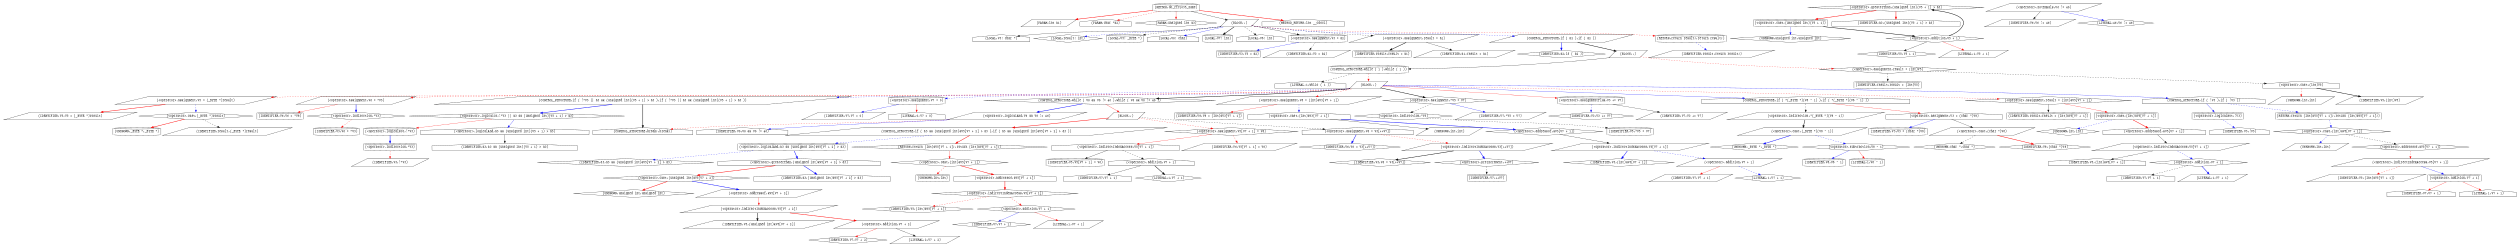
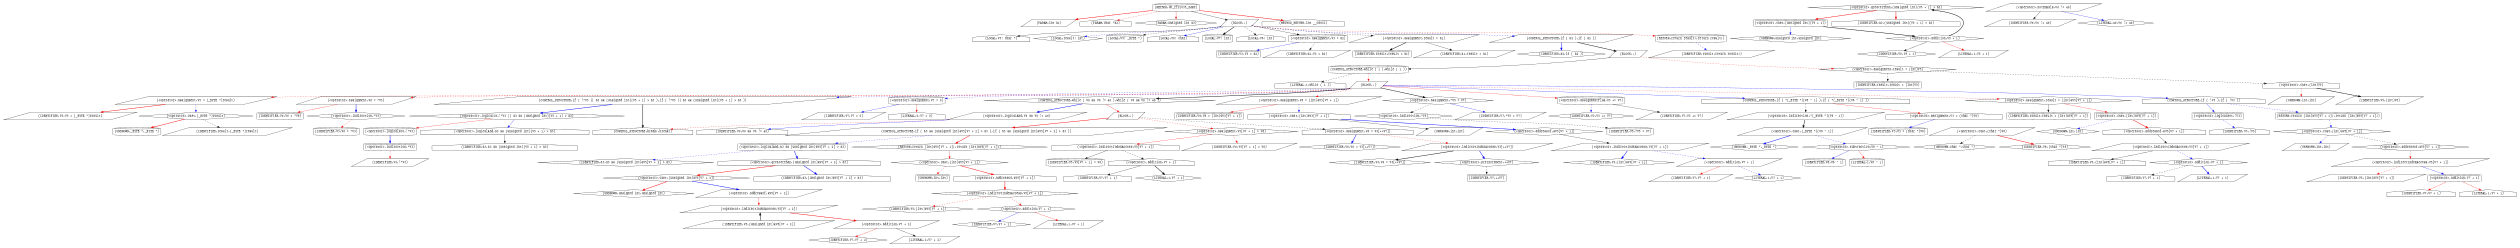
edge "(<operator>.assignment,v3 = (char *)v8)" -> "(<operator>.cast,(char *)v8)": removed
edge "(<operator>.indirectIndexAccess,v5[v7 + 2])" -> "(IDENTIFIER,v5,(unsigned int)&v5[v7 + 2])": reversed
